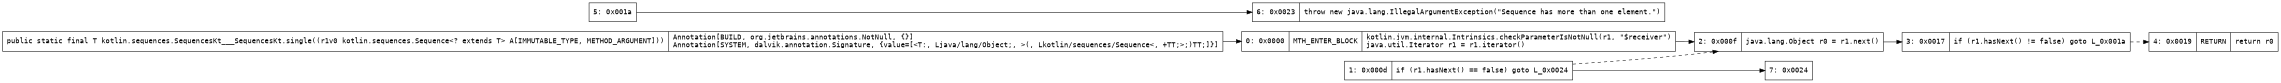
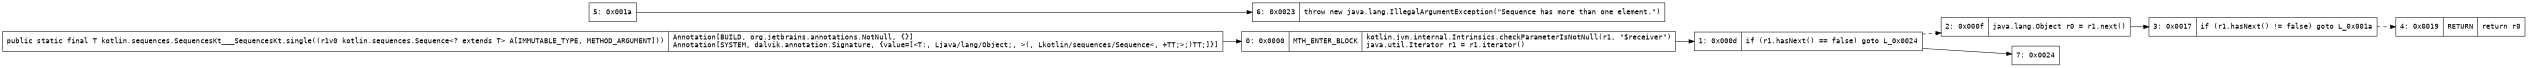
edge "0: 0x0000" -> "2: 0x000f": now "0: 0x0000" -> "1: 0x000d"
